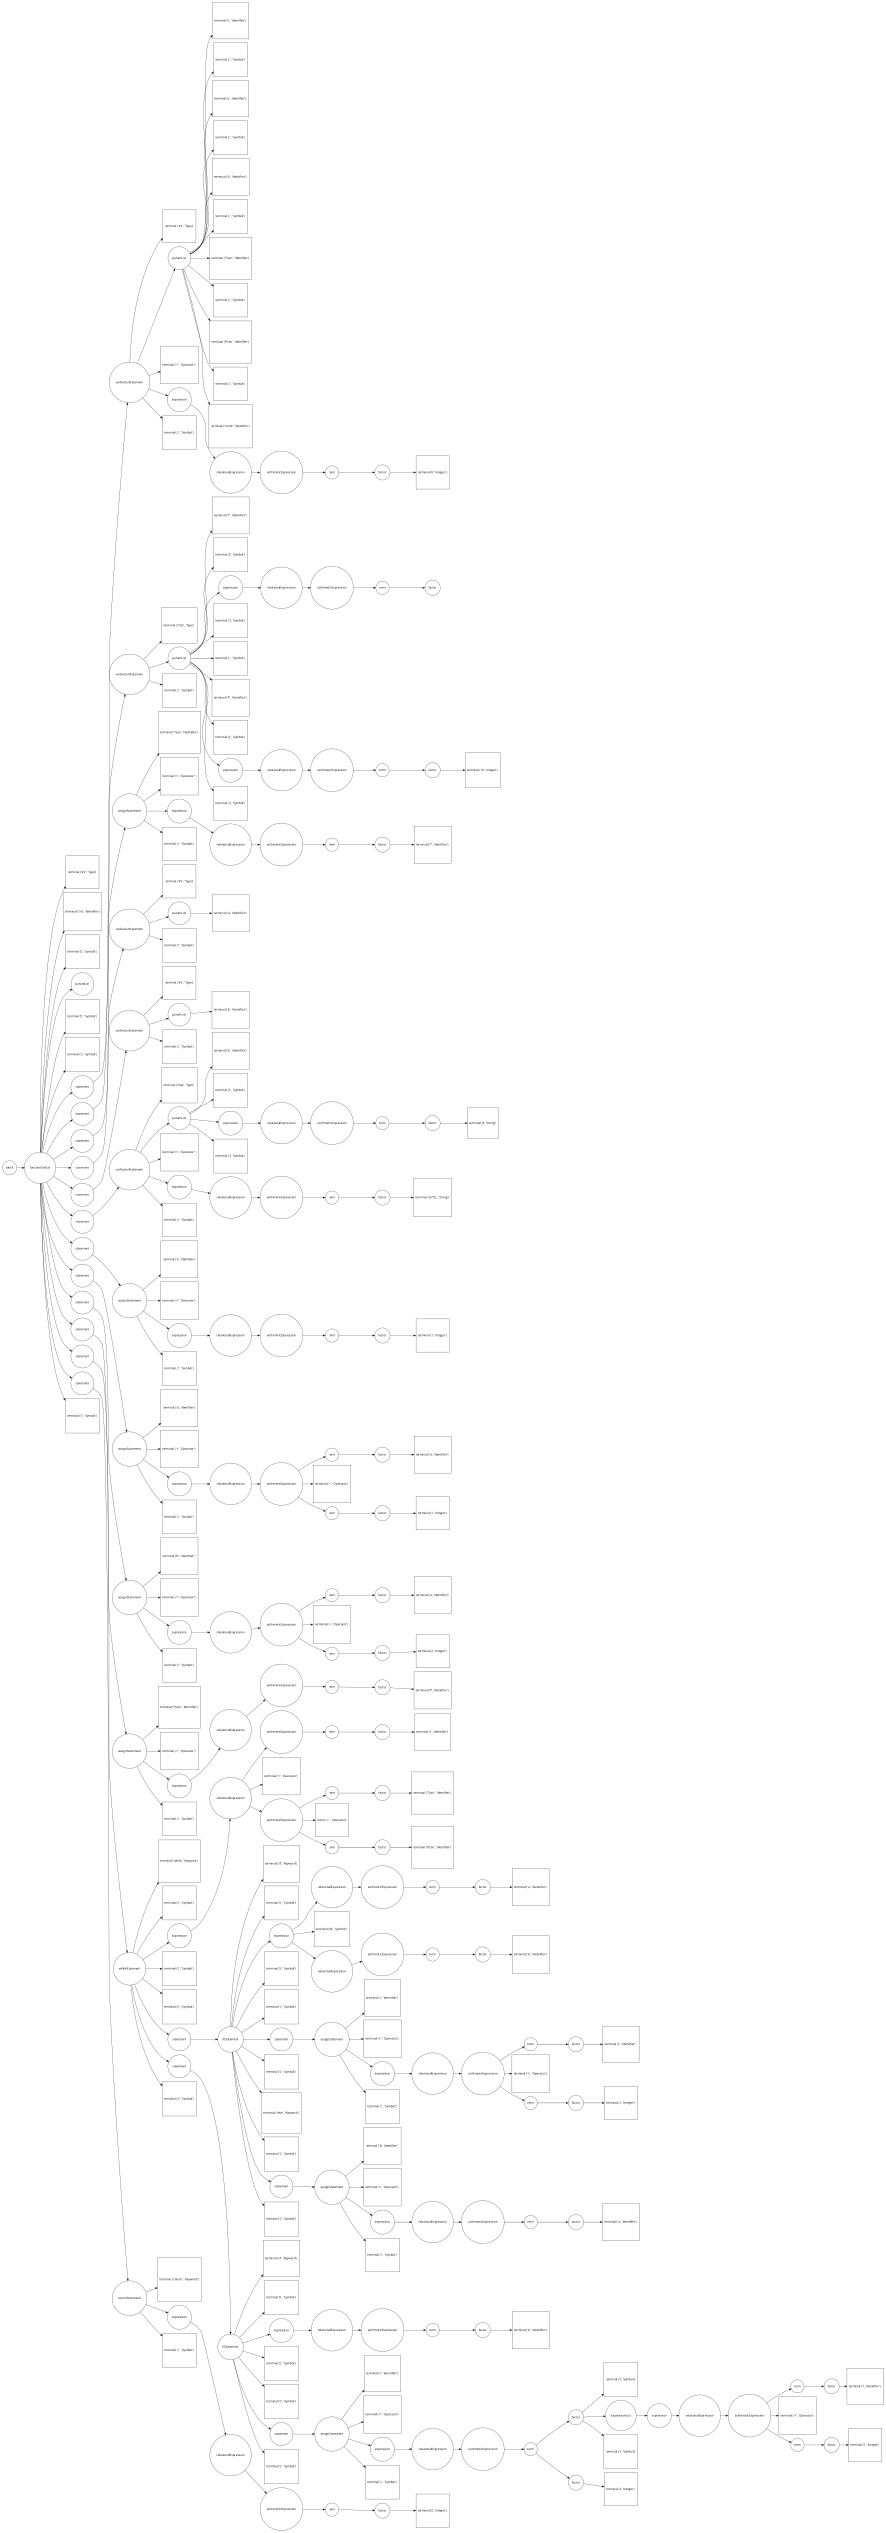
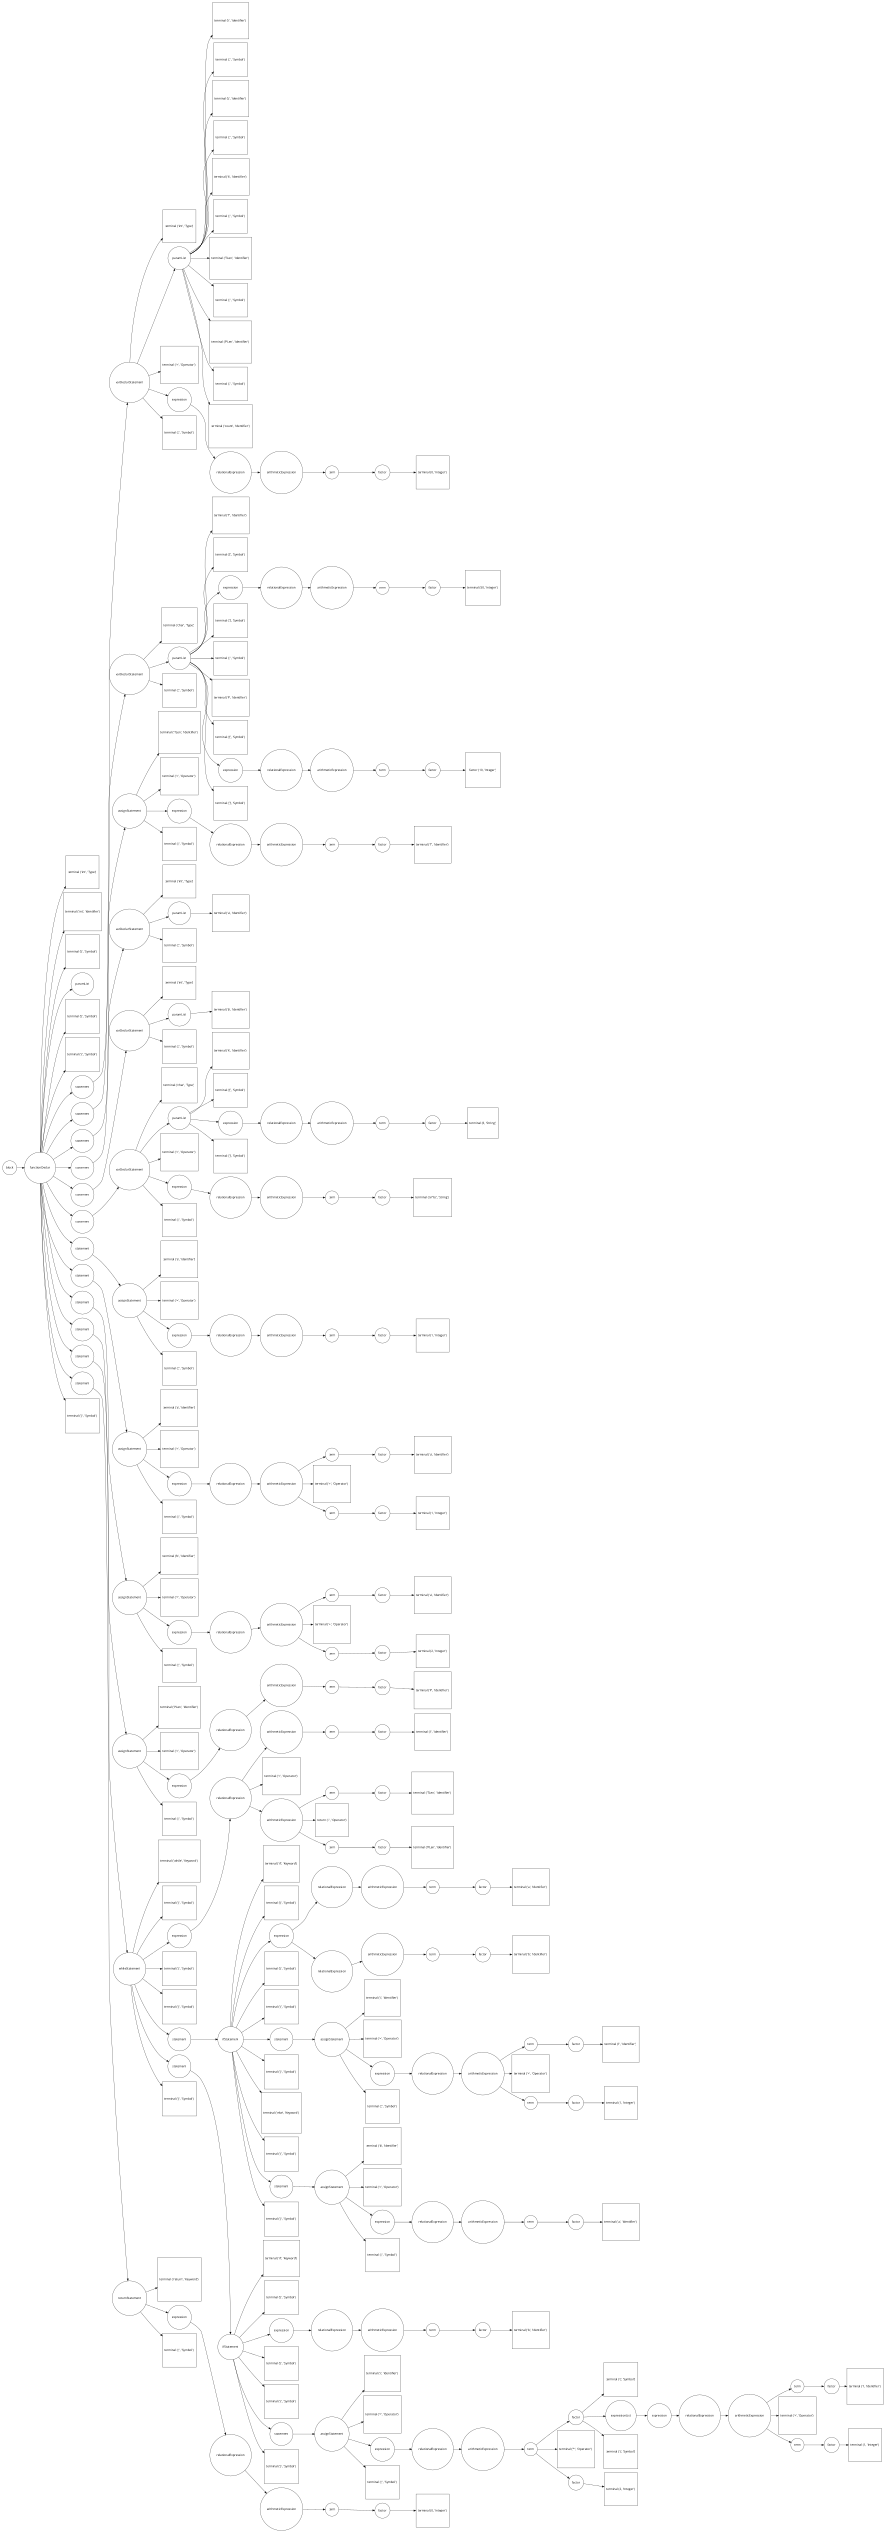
node "terminal (50, 'Integer')": added
node "terminal (10, 'Integer')": label "terminal (10, 'Integer')" -> "factor (10, 'Integer')"
node "terminal ('&', 'Symbol')": removed
node "terminal ('*', 'Operator')": added
